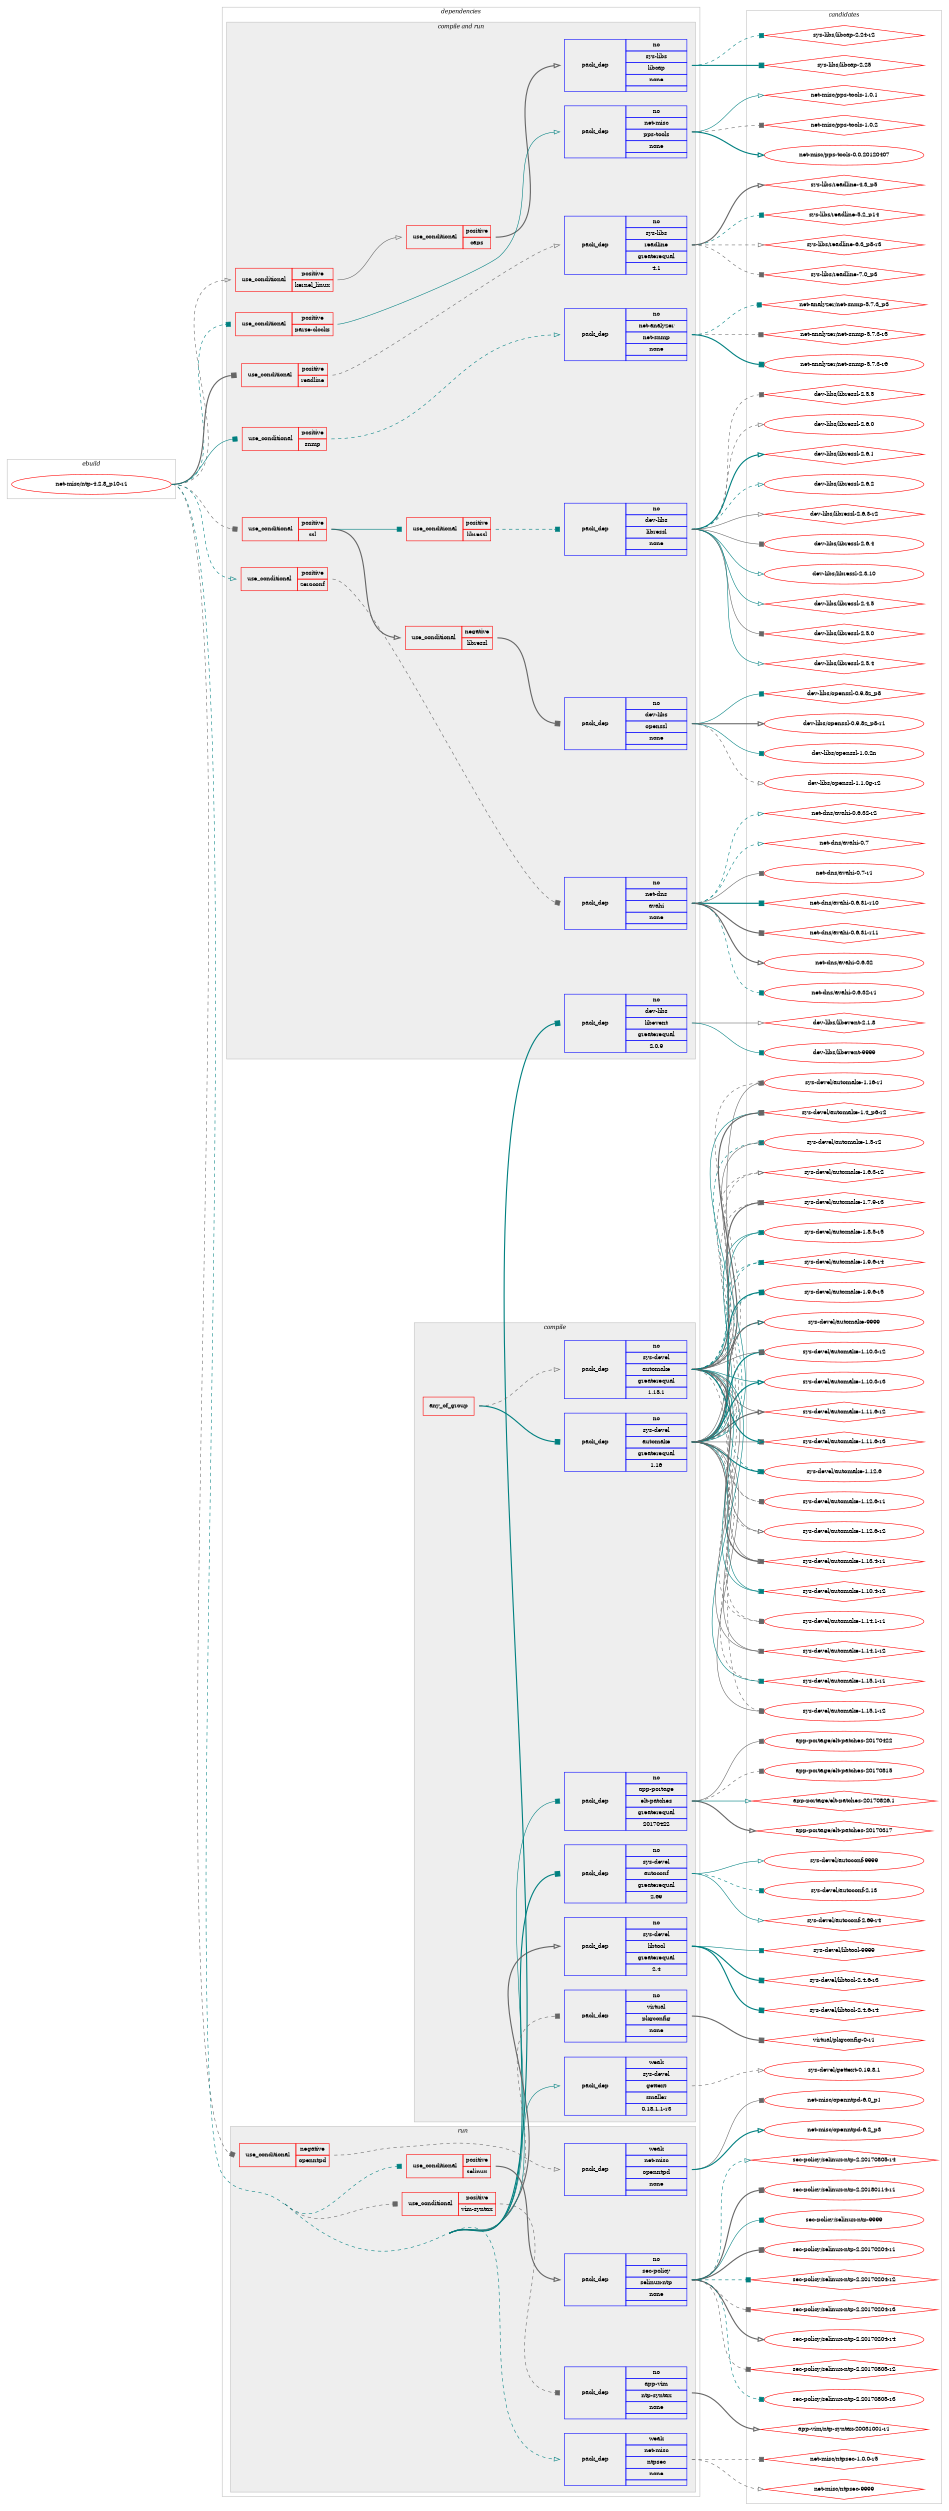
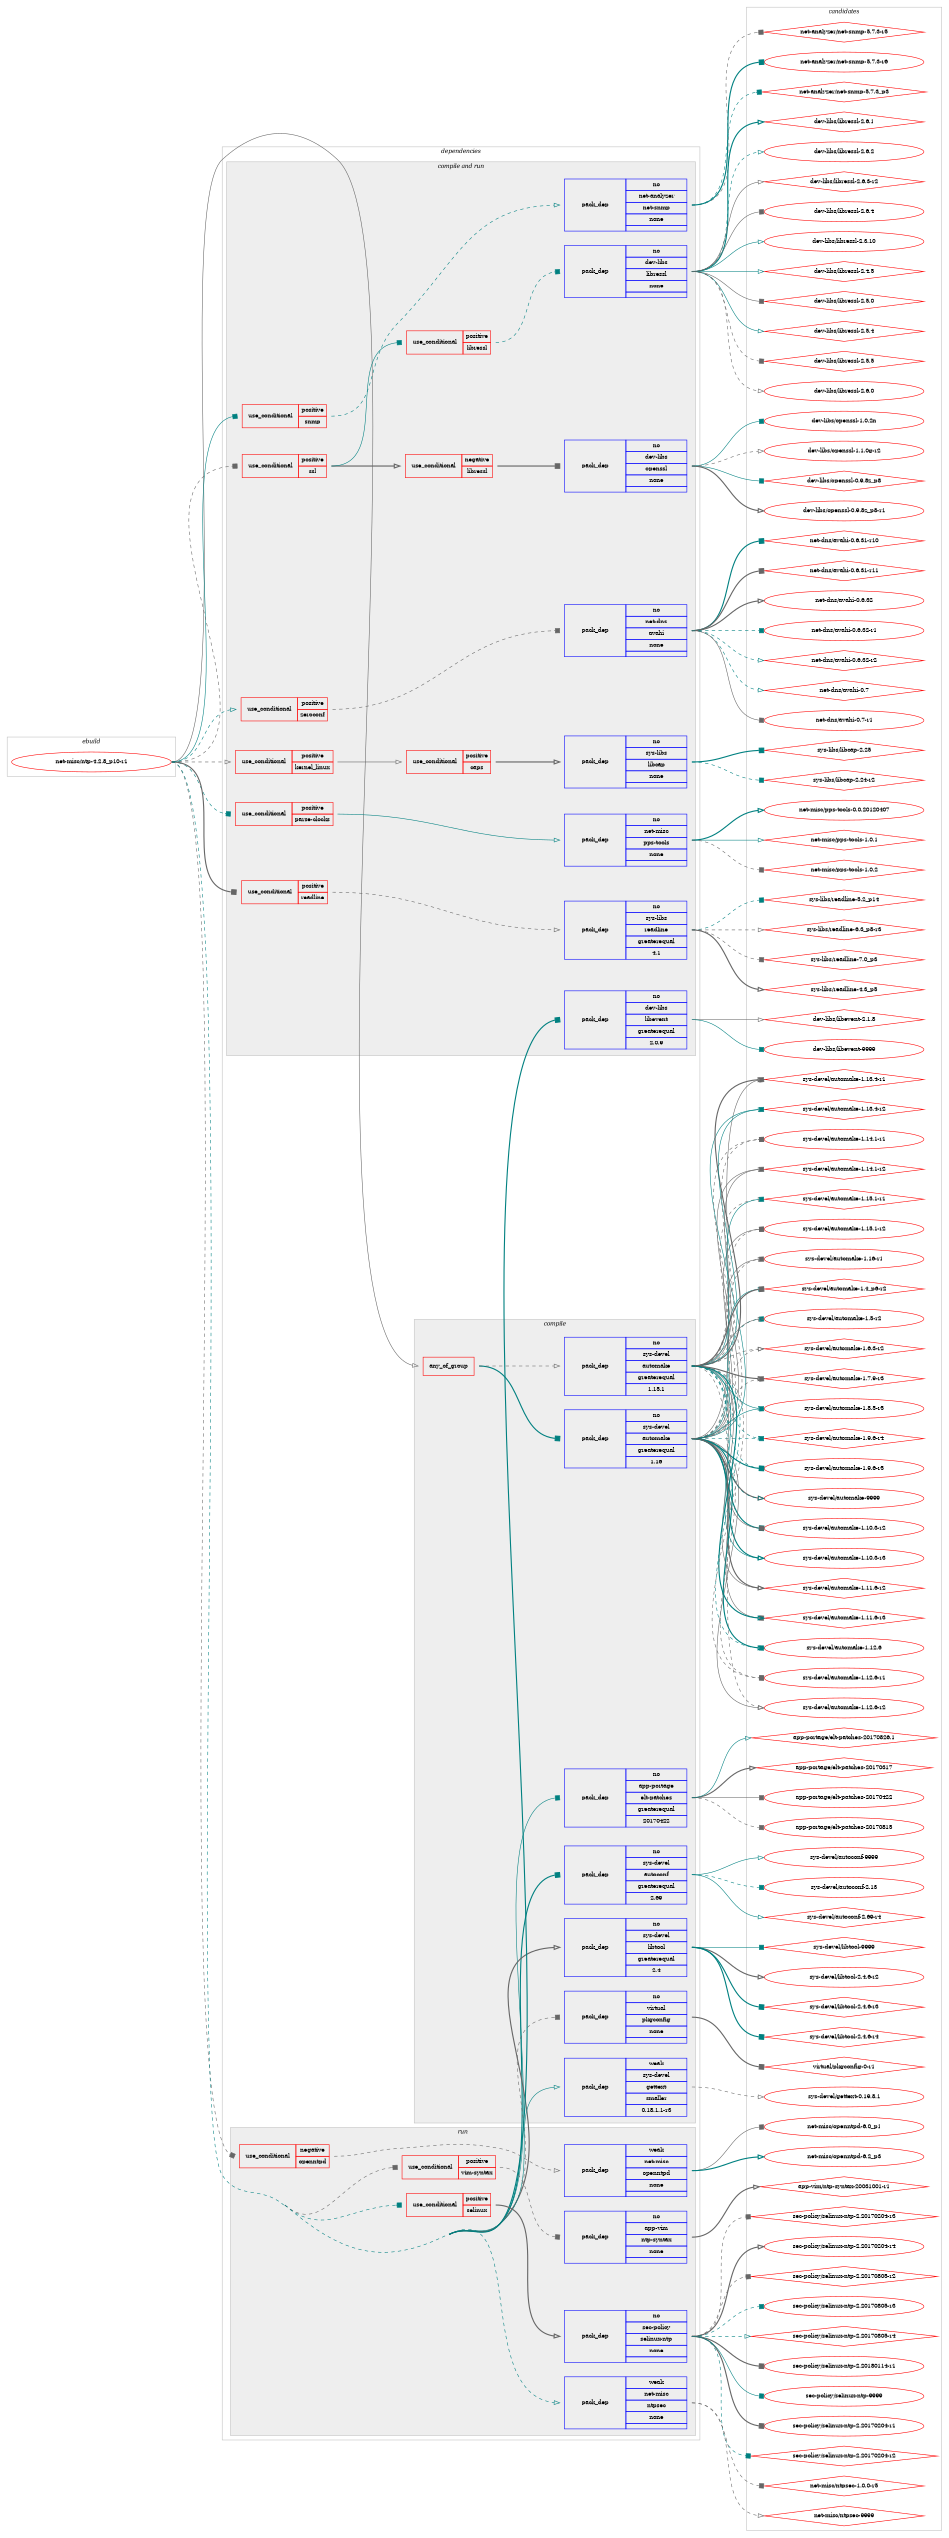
edge "net-misc/ntp-4.2.8_p10-r1" -> "any_of_group": added
node "sys-devel/automake-1.10.4-r2": label "sys-devel/automake-1.10.4-r2" -> "sys-devel/automake-1.13.4-r2"
node "sys-devel/libtool-2.4.6-r2": added
